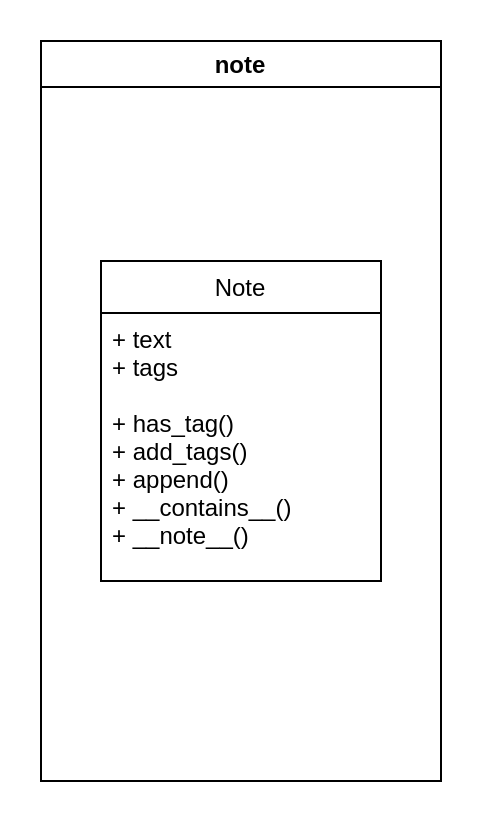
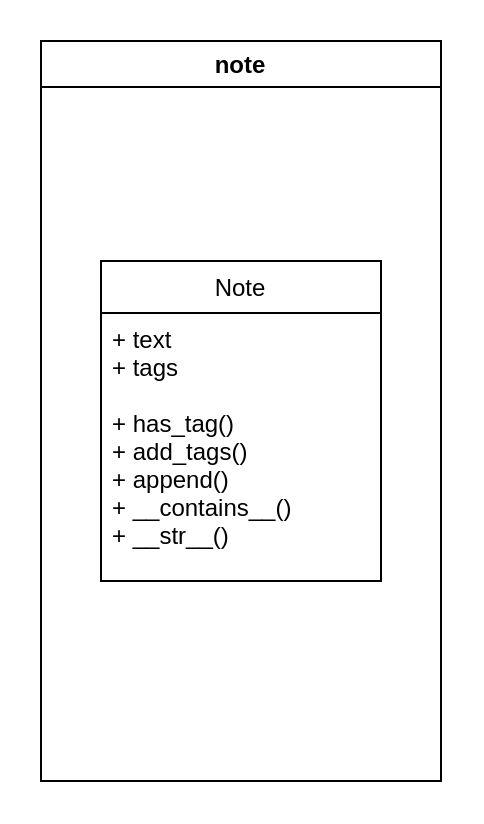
node "+ text + tags + has_tag() + add_tags() + append() + __contains__() + __note__()": label "+ text + tags + has_tag() + add_tags() + append() + __contains__() + __note__()" -> "+ text + tags + has_tag() + add_tags() + append() + __contains__() + __str__()"
